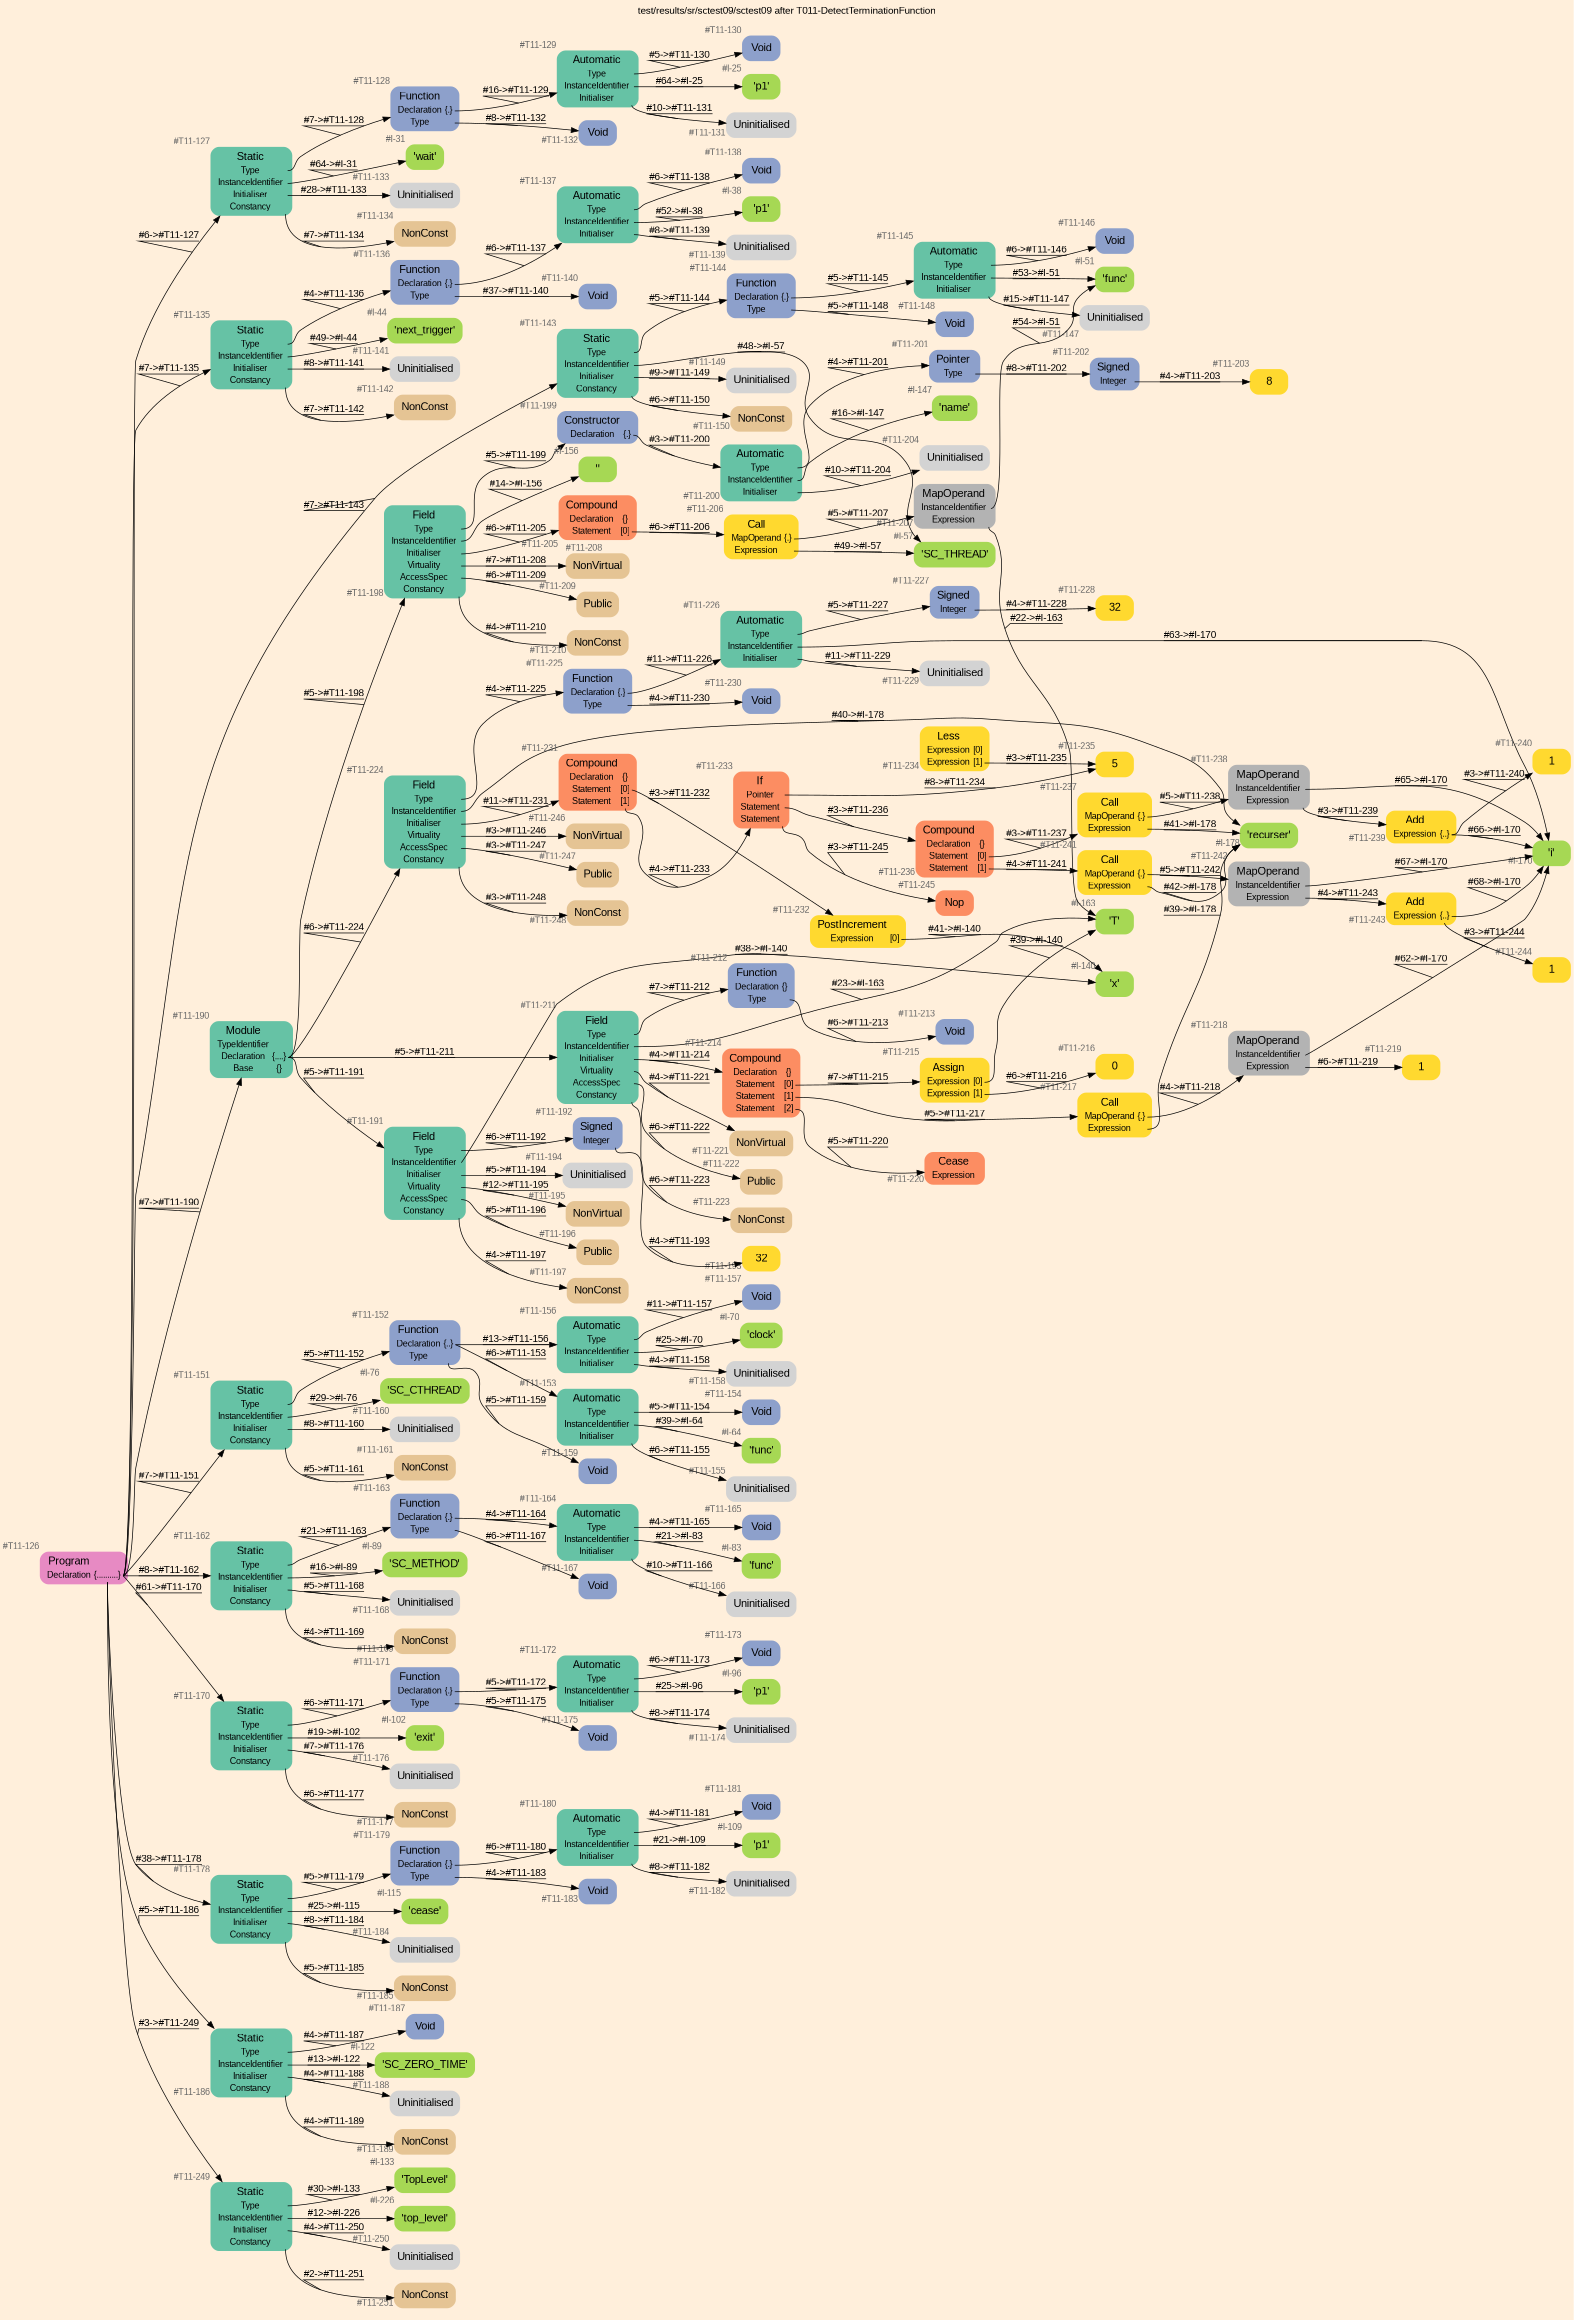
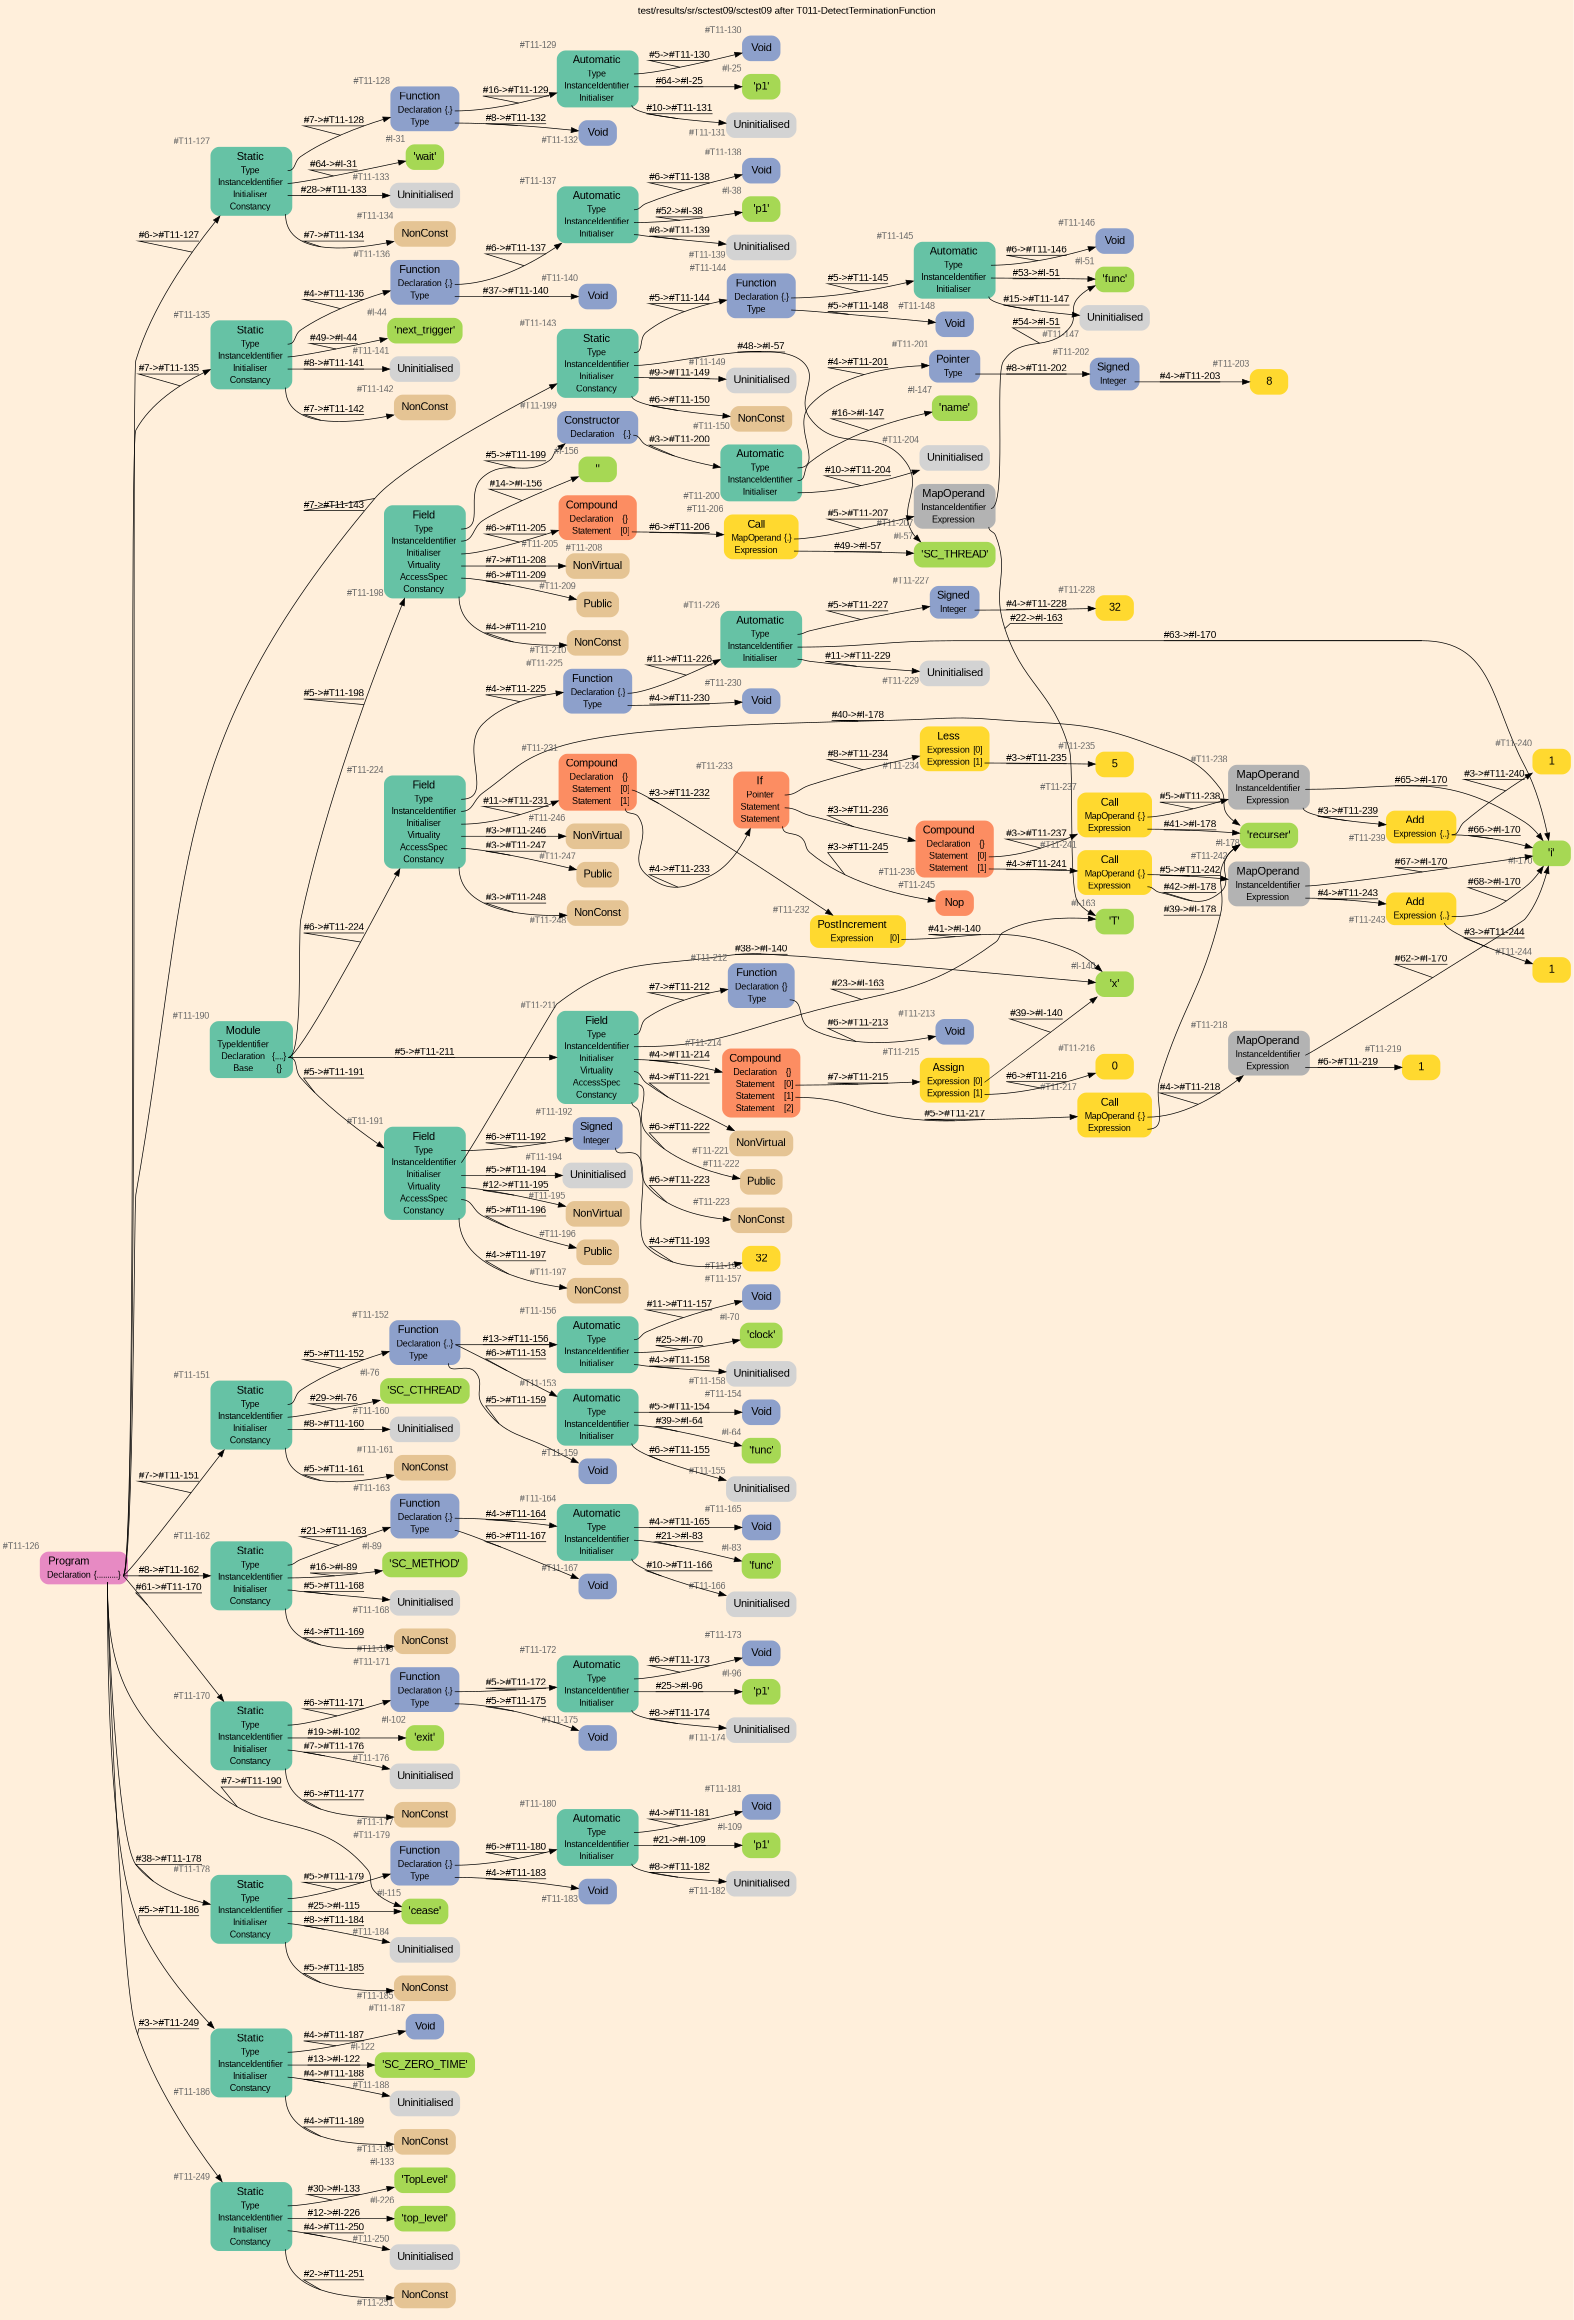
edge "If" -> "5": now "If" -> "Less"
edge "Assign" -> "'T'": now "Assign" -> "'x'"
node "Cease": removed
edge "Program" -> "Module": now "Program" -> "'cease'"
